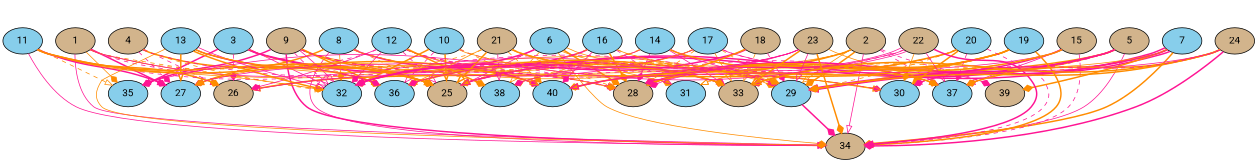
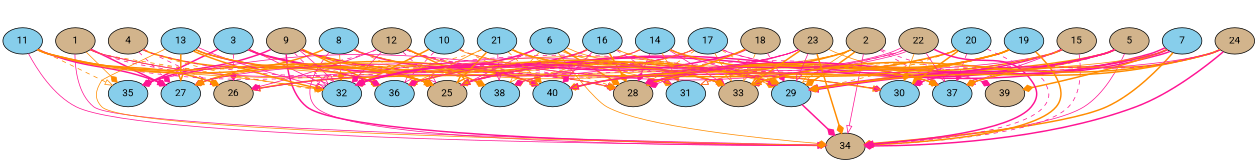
node "12": fillcolor skyblue -> tan
node "21": fillcolor tan -> skyblue
edge "14" -> "31": added
edge "10" -> "25": removed
edge "15" -> "31": color darkorange -> deeppink
edge "9" -> "29": style dashed -> bold
